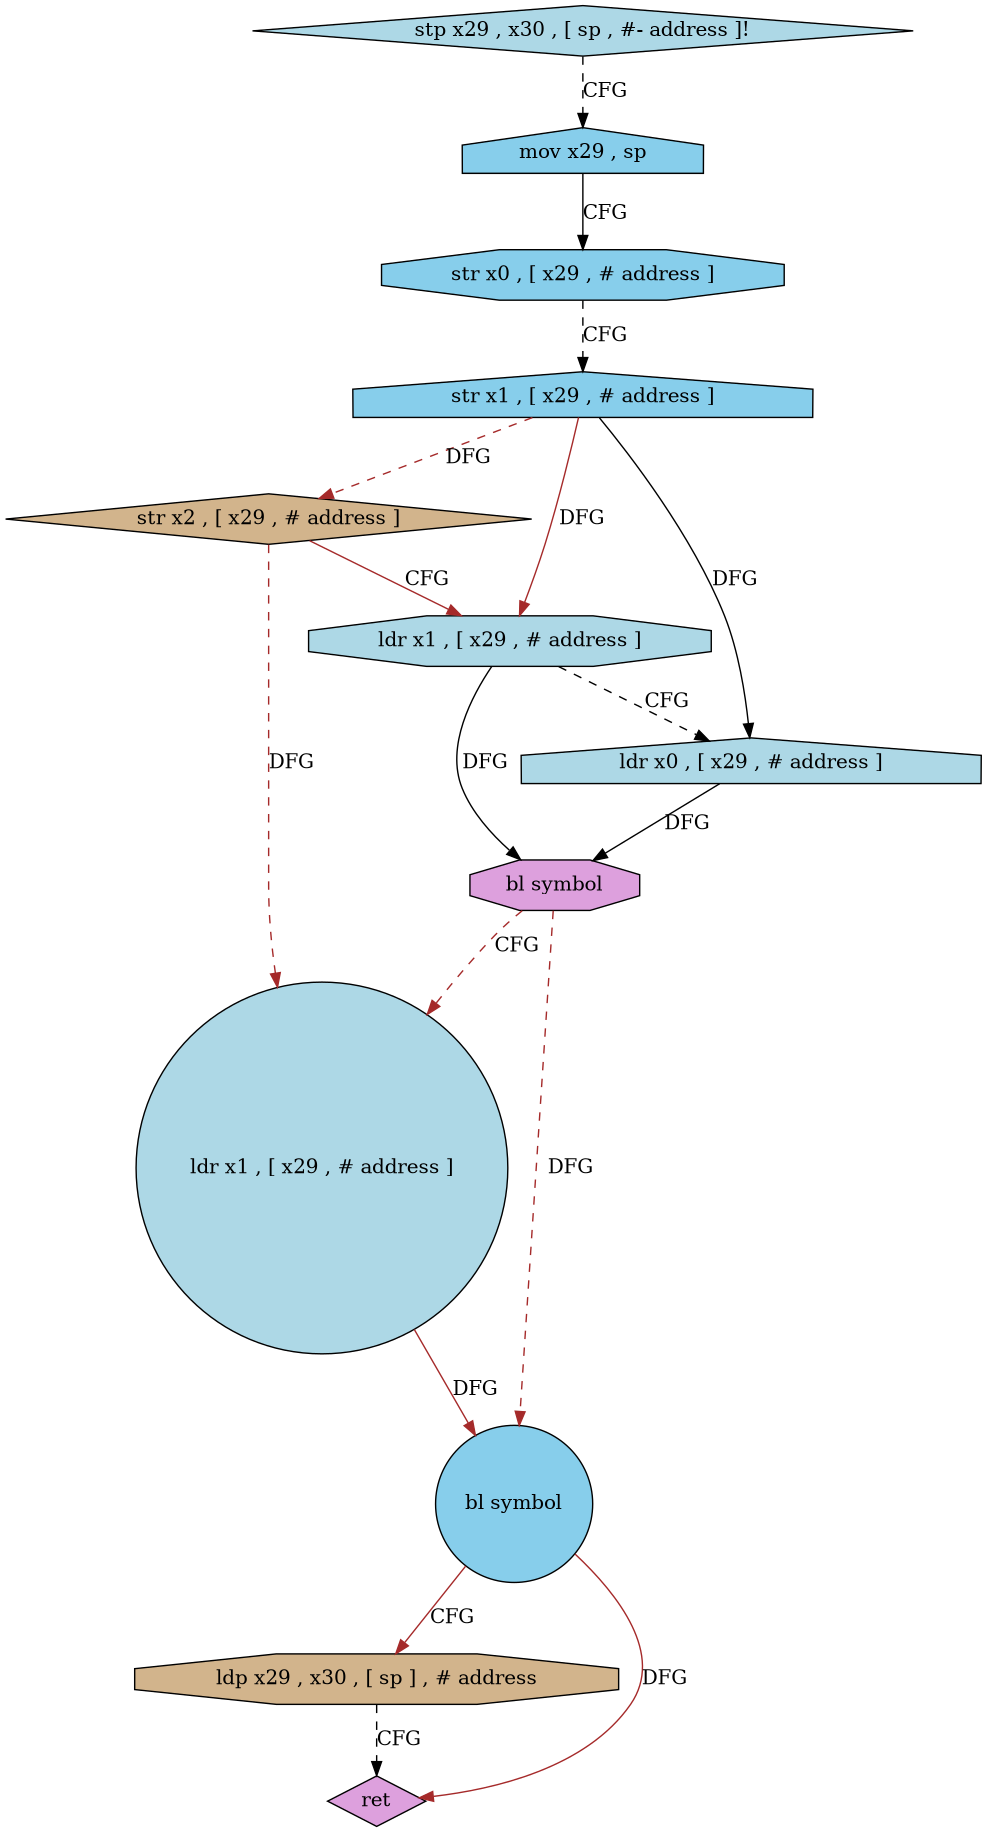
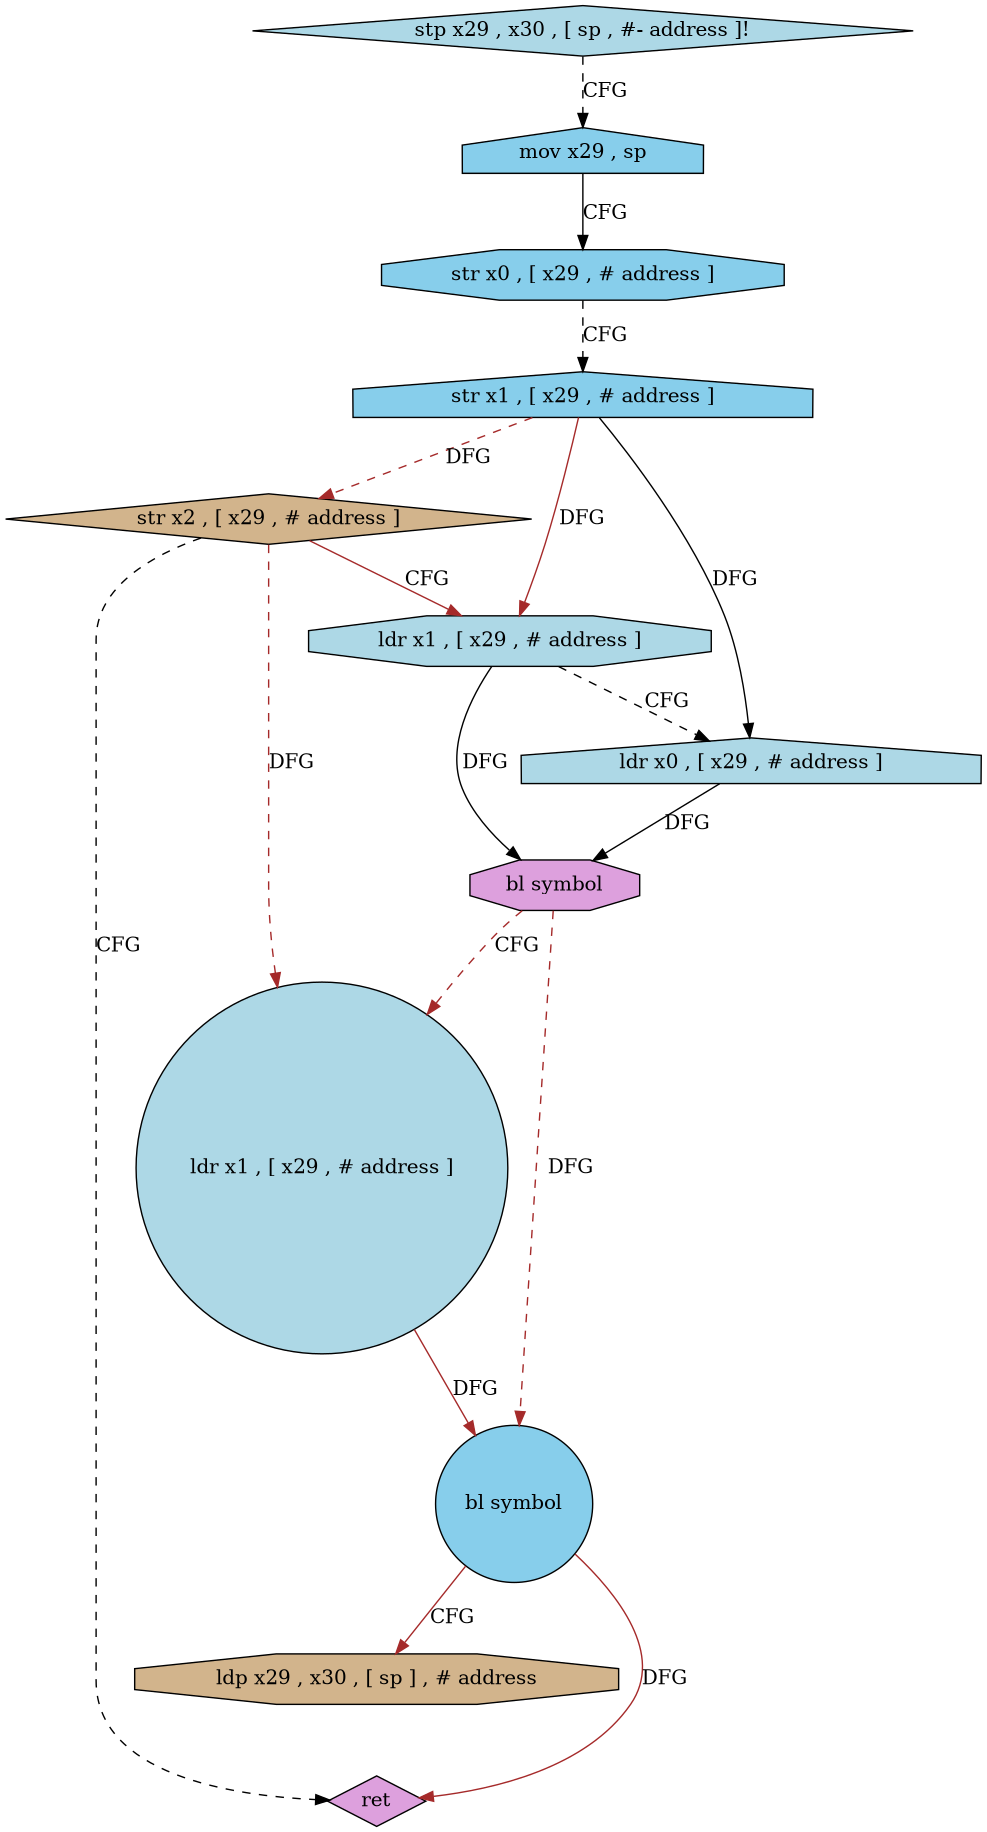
edge "ldp x29 , x30 , [ sp ] , # address" -> "ret": now "str x2 , [ x29 , # address ]" -> "ret"
